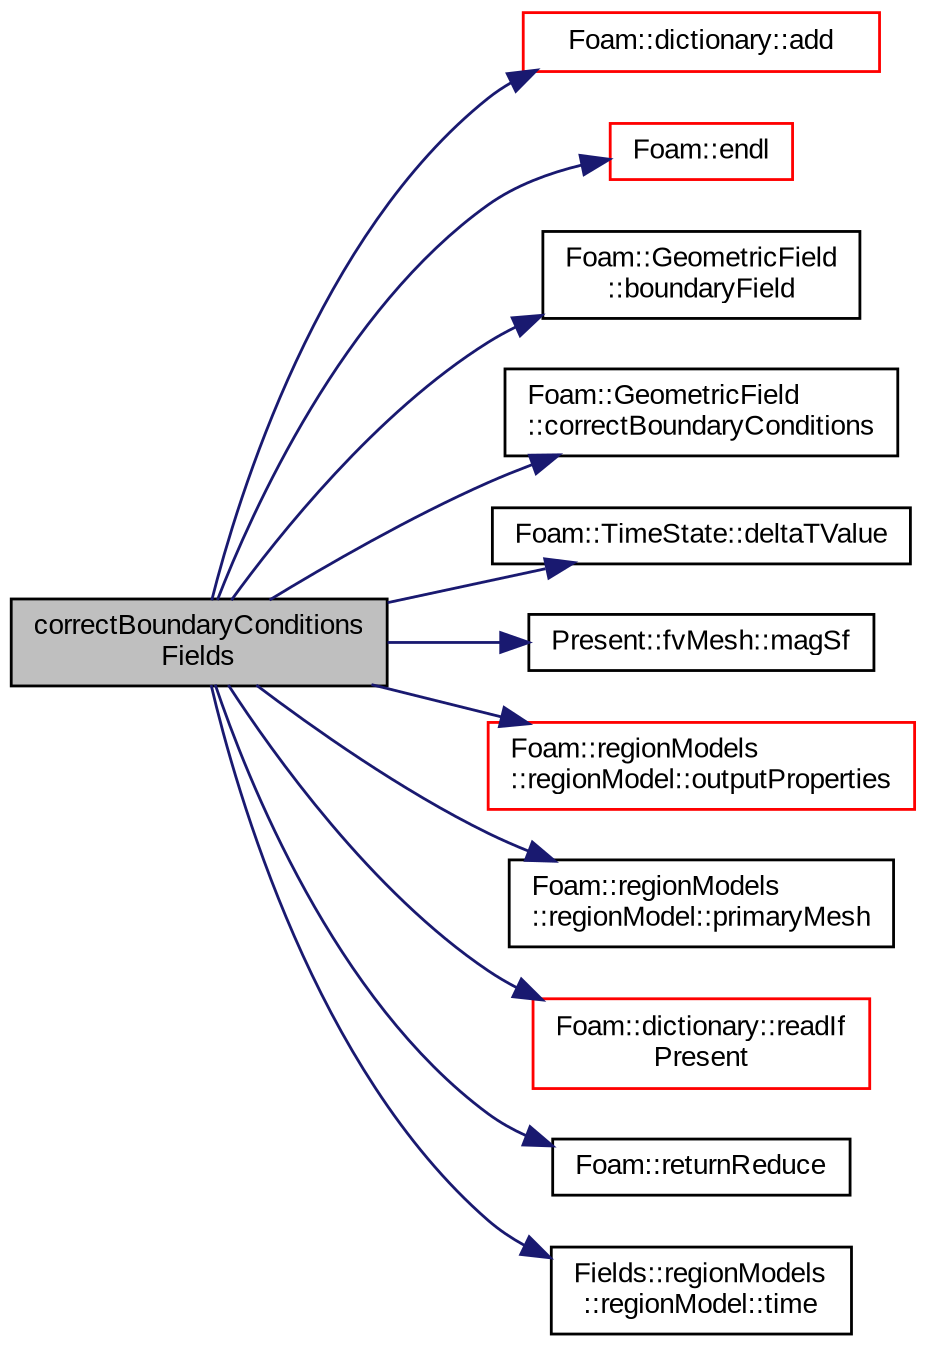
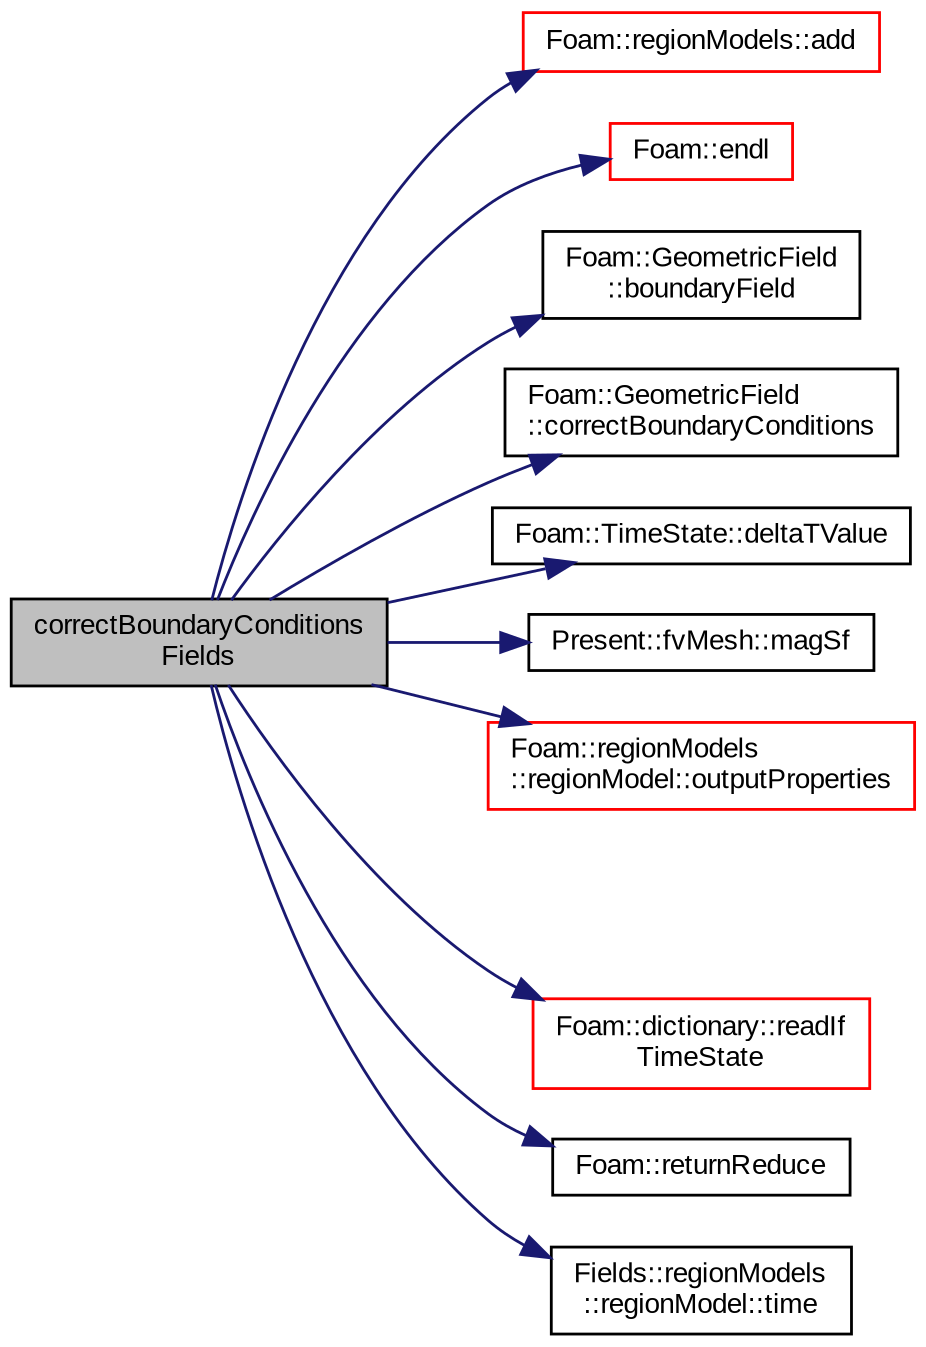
node "Foam::dictionary::add": label "Foam::dictionary::add" -> "Foam::regionModels::add"
node "Foam::regionModels ::regionModel::primaryMesh": removed
node "Foam::dictionary::readIf Present": label "Foam::dictionary::readIf Present" -> "Foam::dictionary::readIf TimeState"
